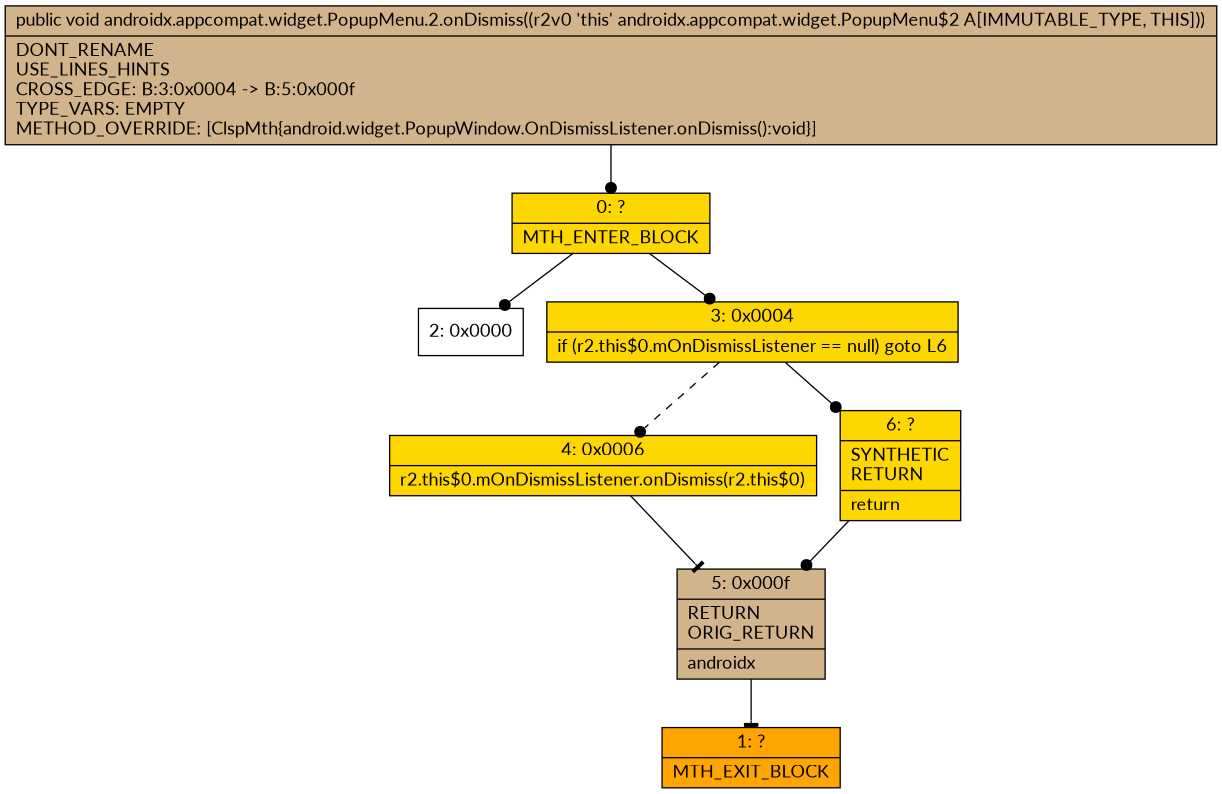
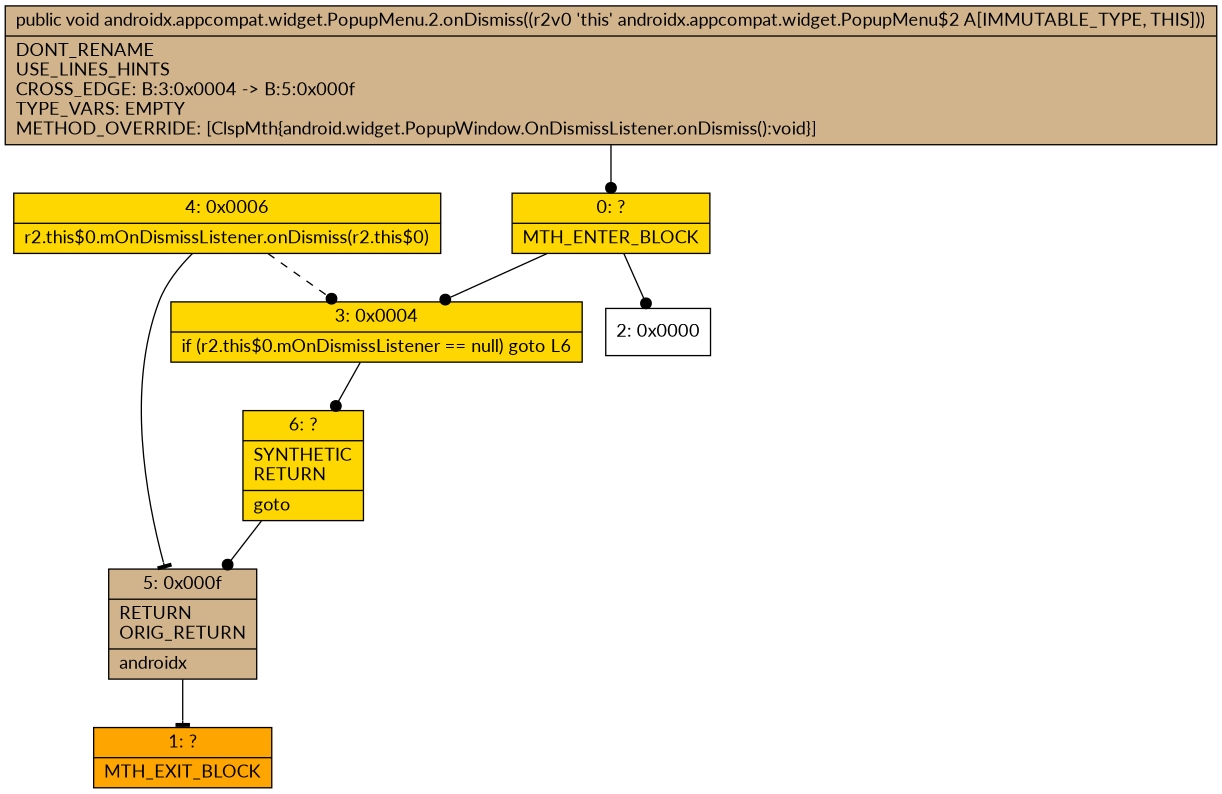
edge "3: 0x0004" -> "4: 0x0006": reversed
node "6: ?": text "return" -> "goto"
